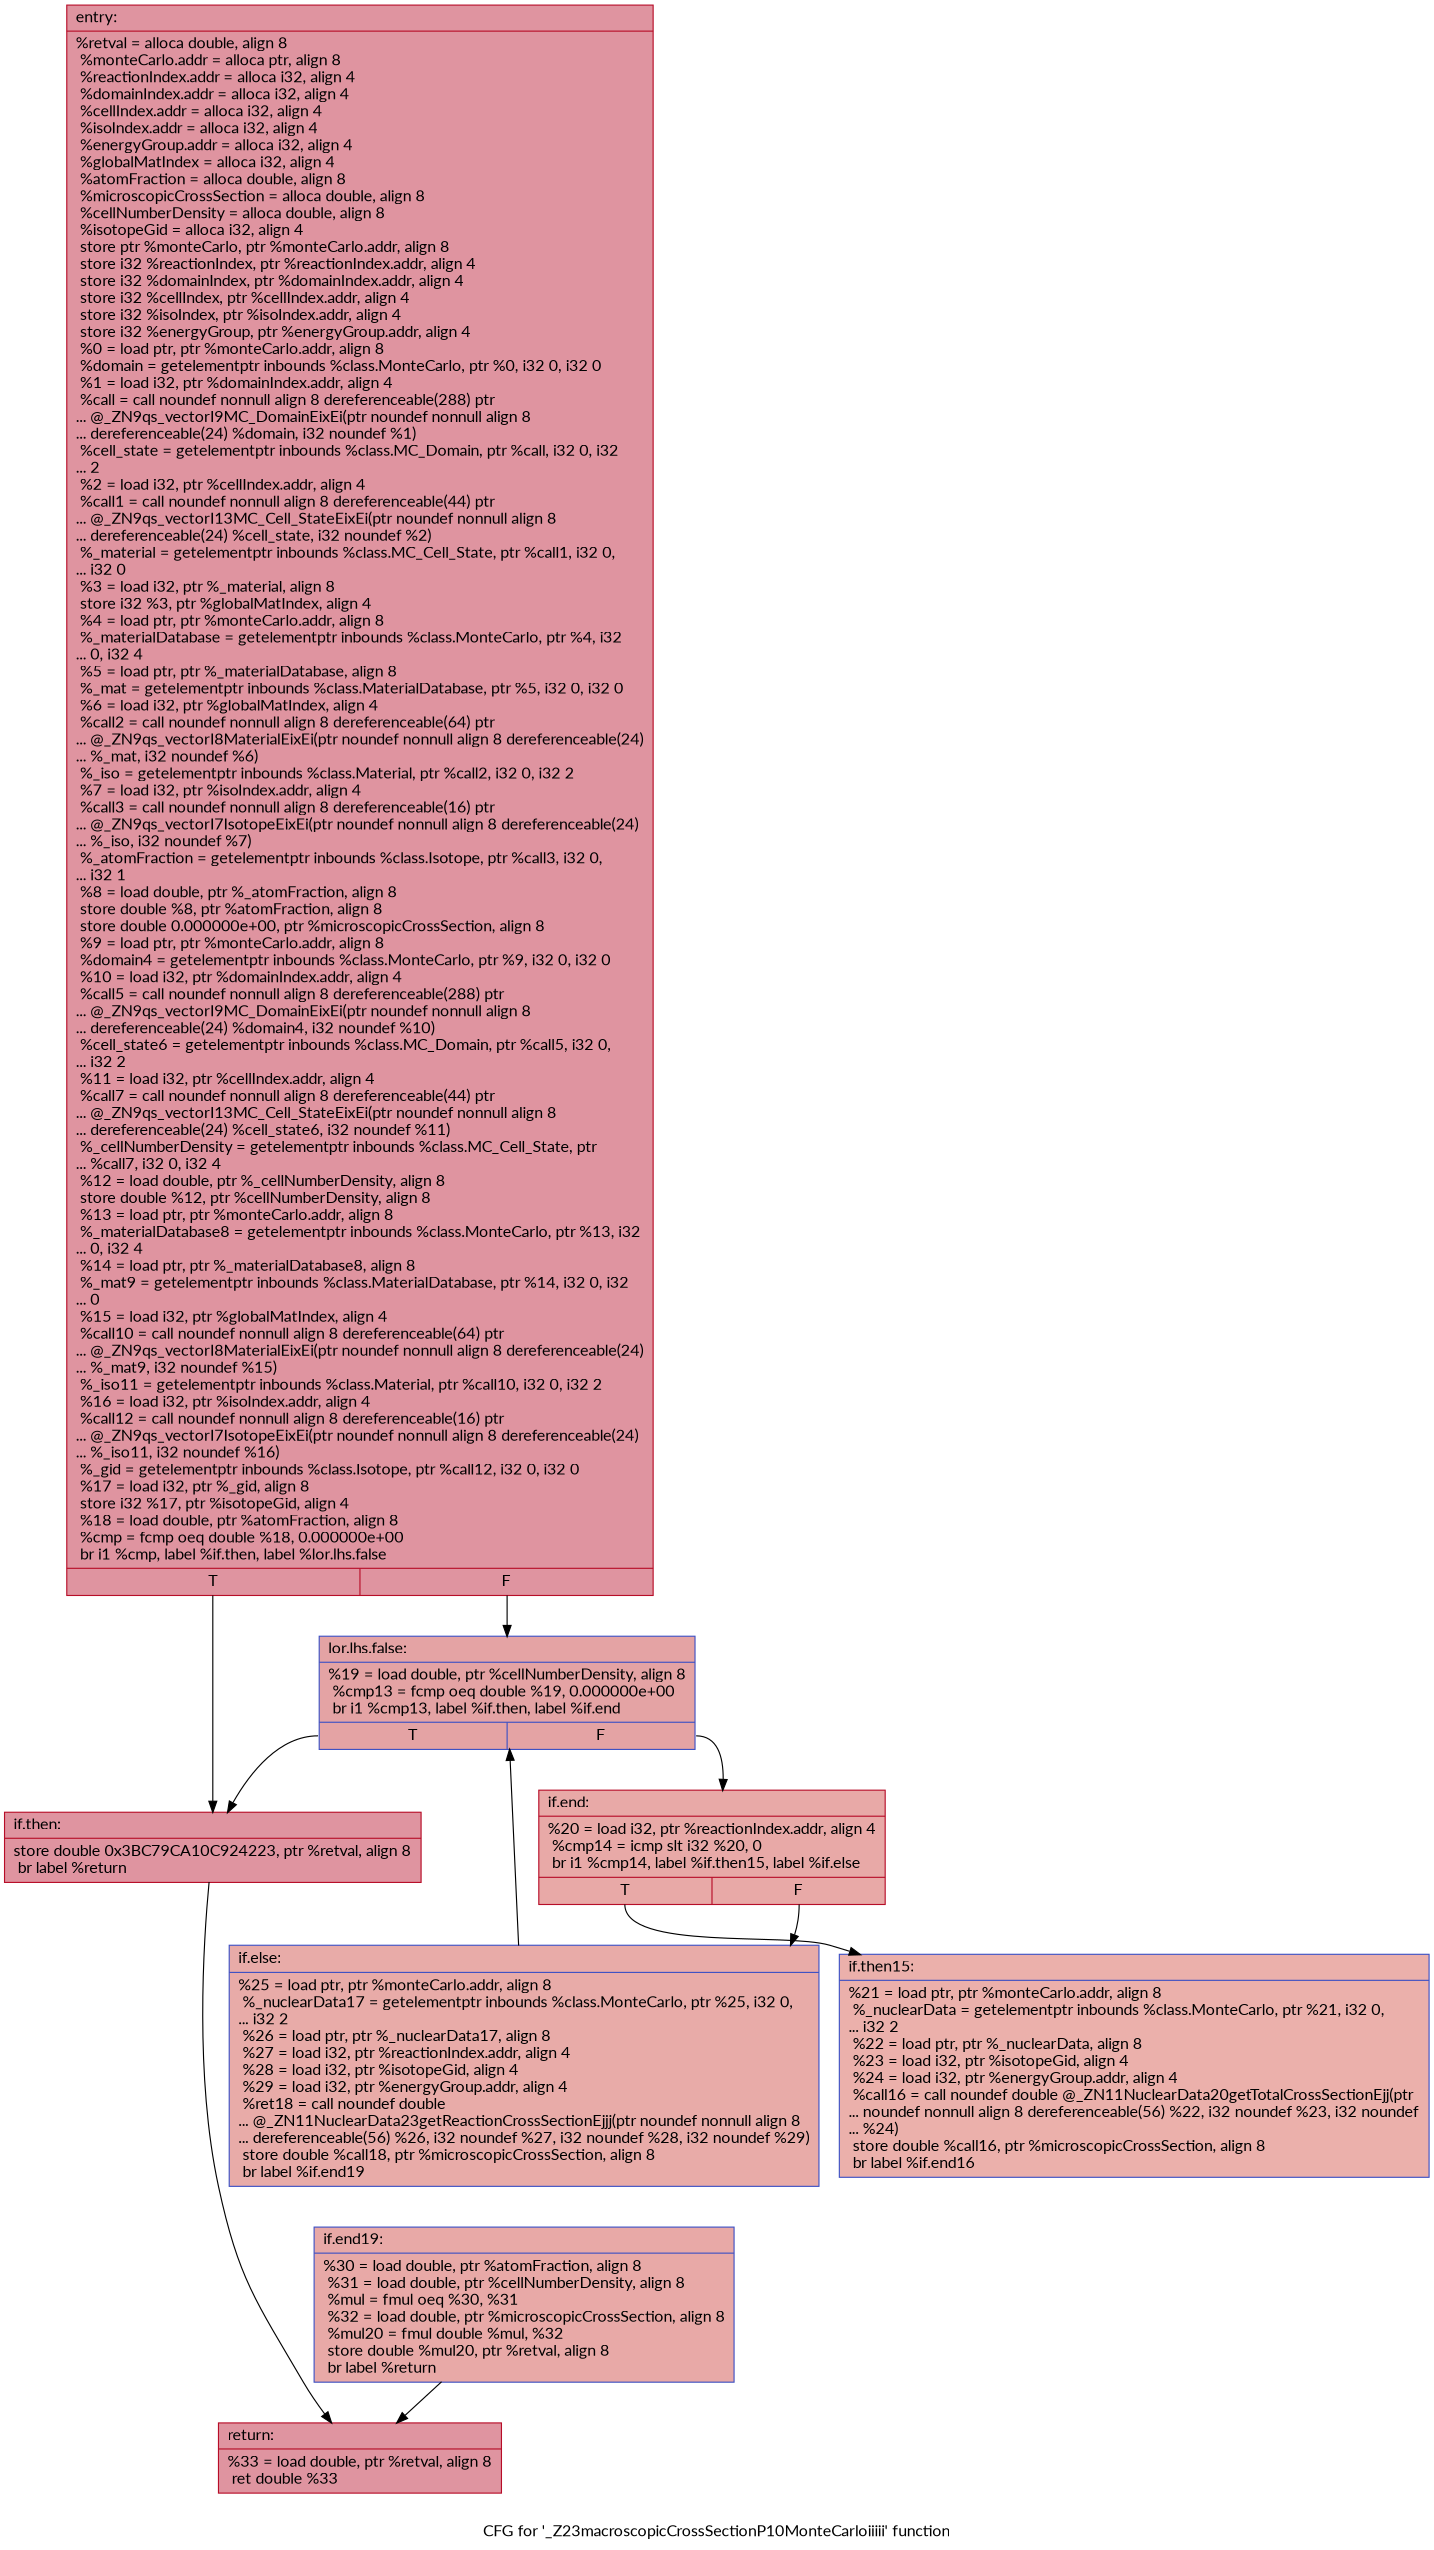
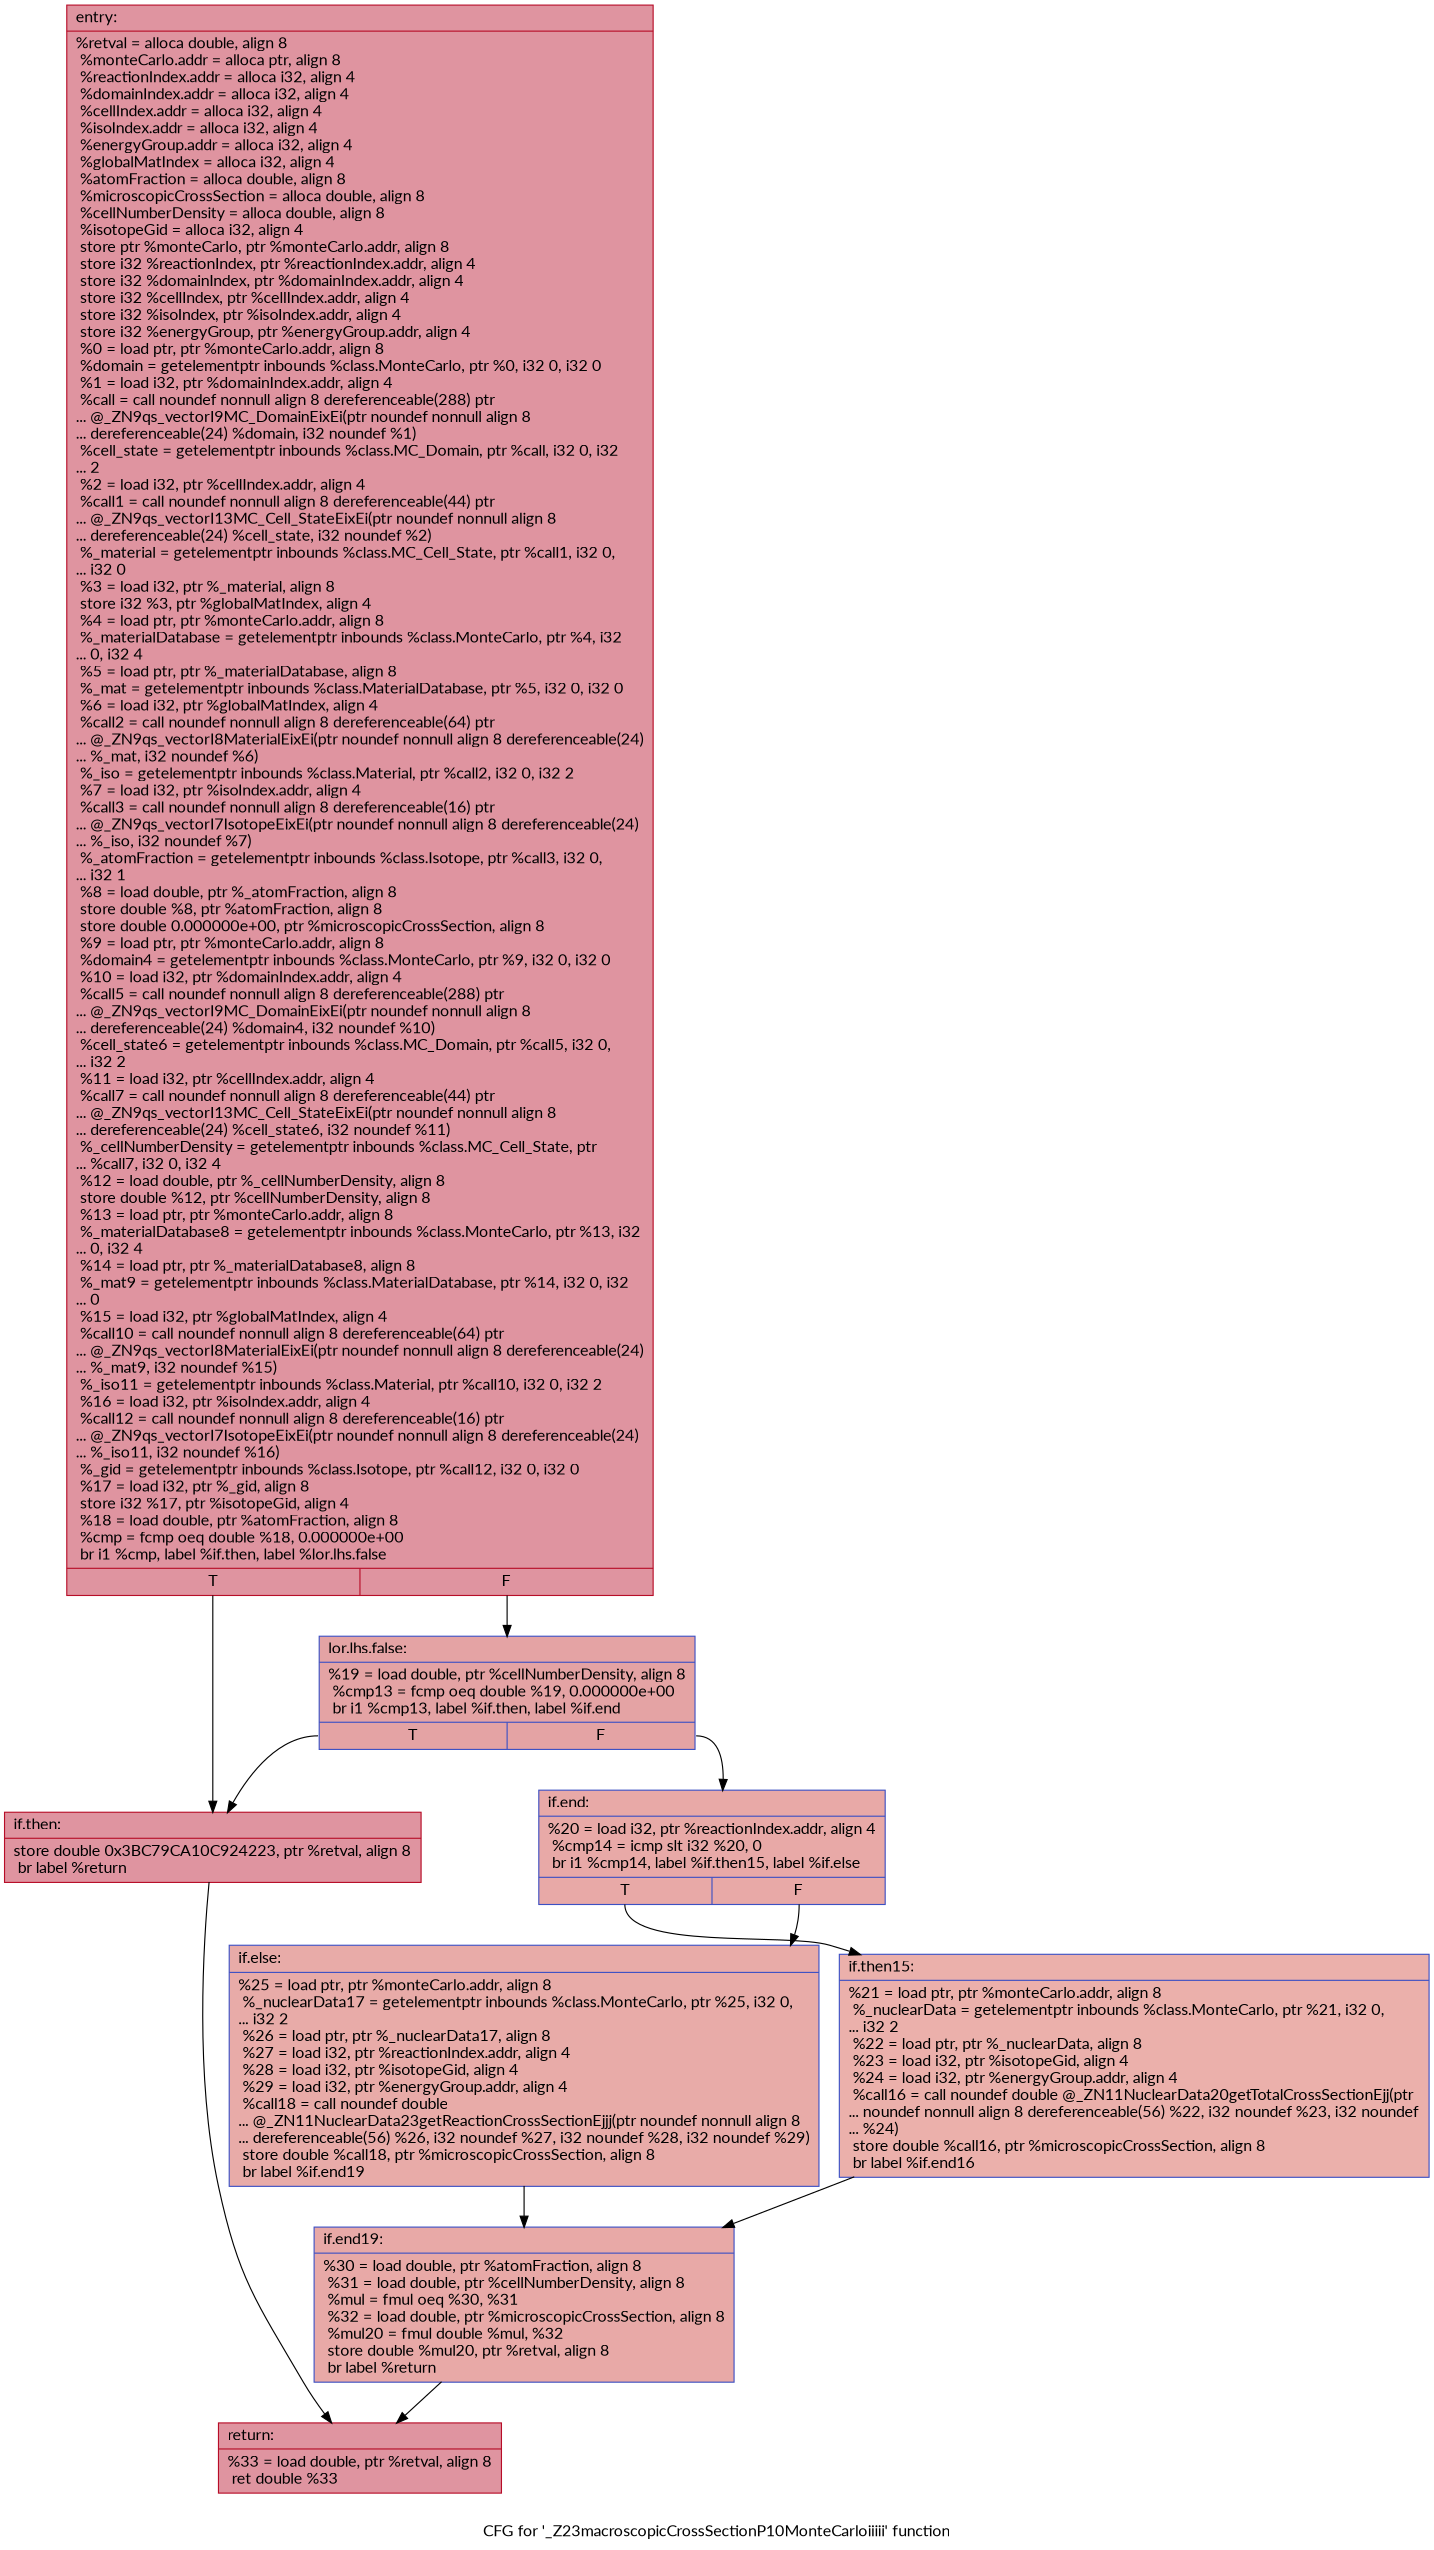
node "if.end:": color #b70d28ff -> #3d50c3ff
edge "if.else:" -> "lor.lhs.false:": now "if.else:" -> "if.end19:"
node "if.else:": text "%ret18 = call noundef double" -> "%call18 = call noundef double"
edge "if.then15:" -> "if.end19:": added
